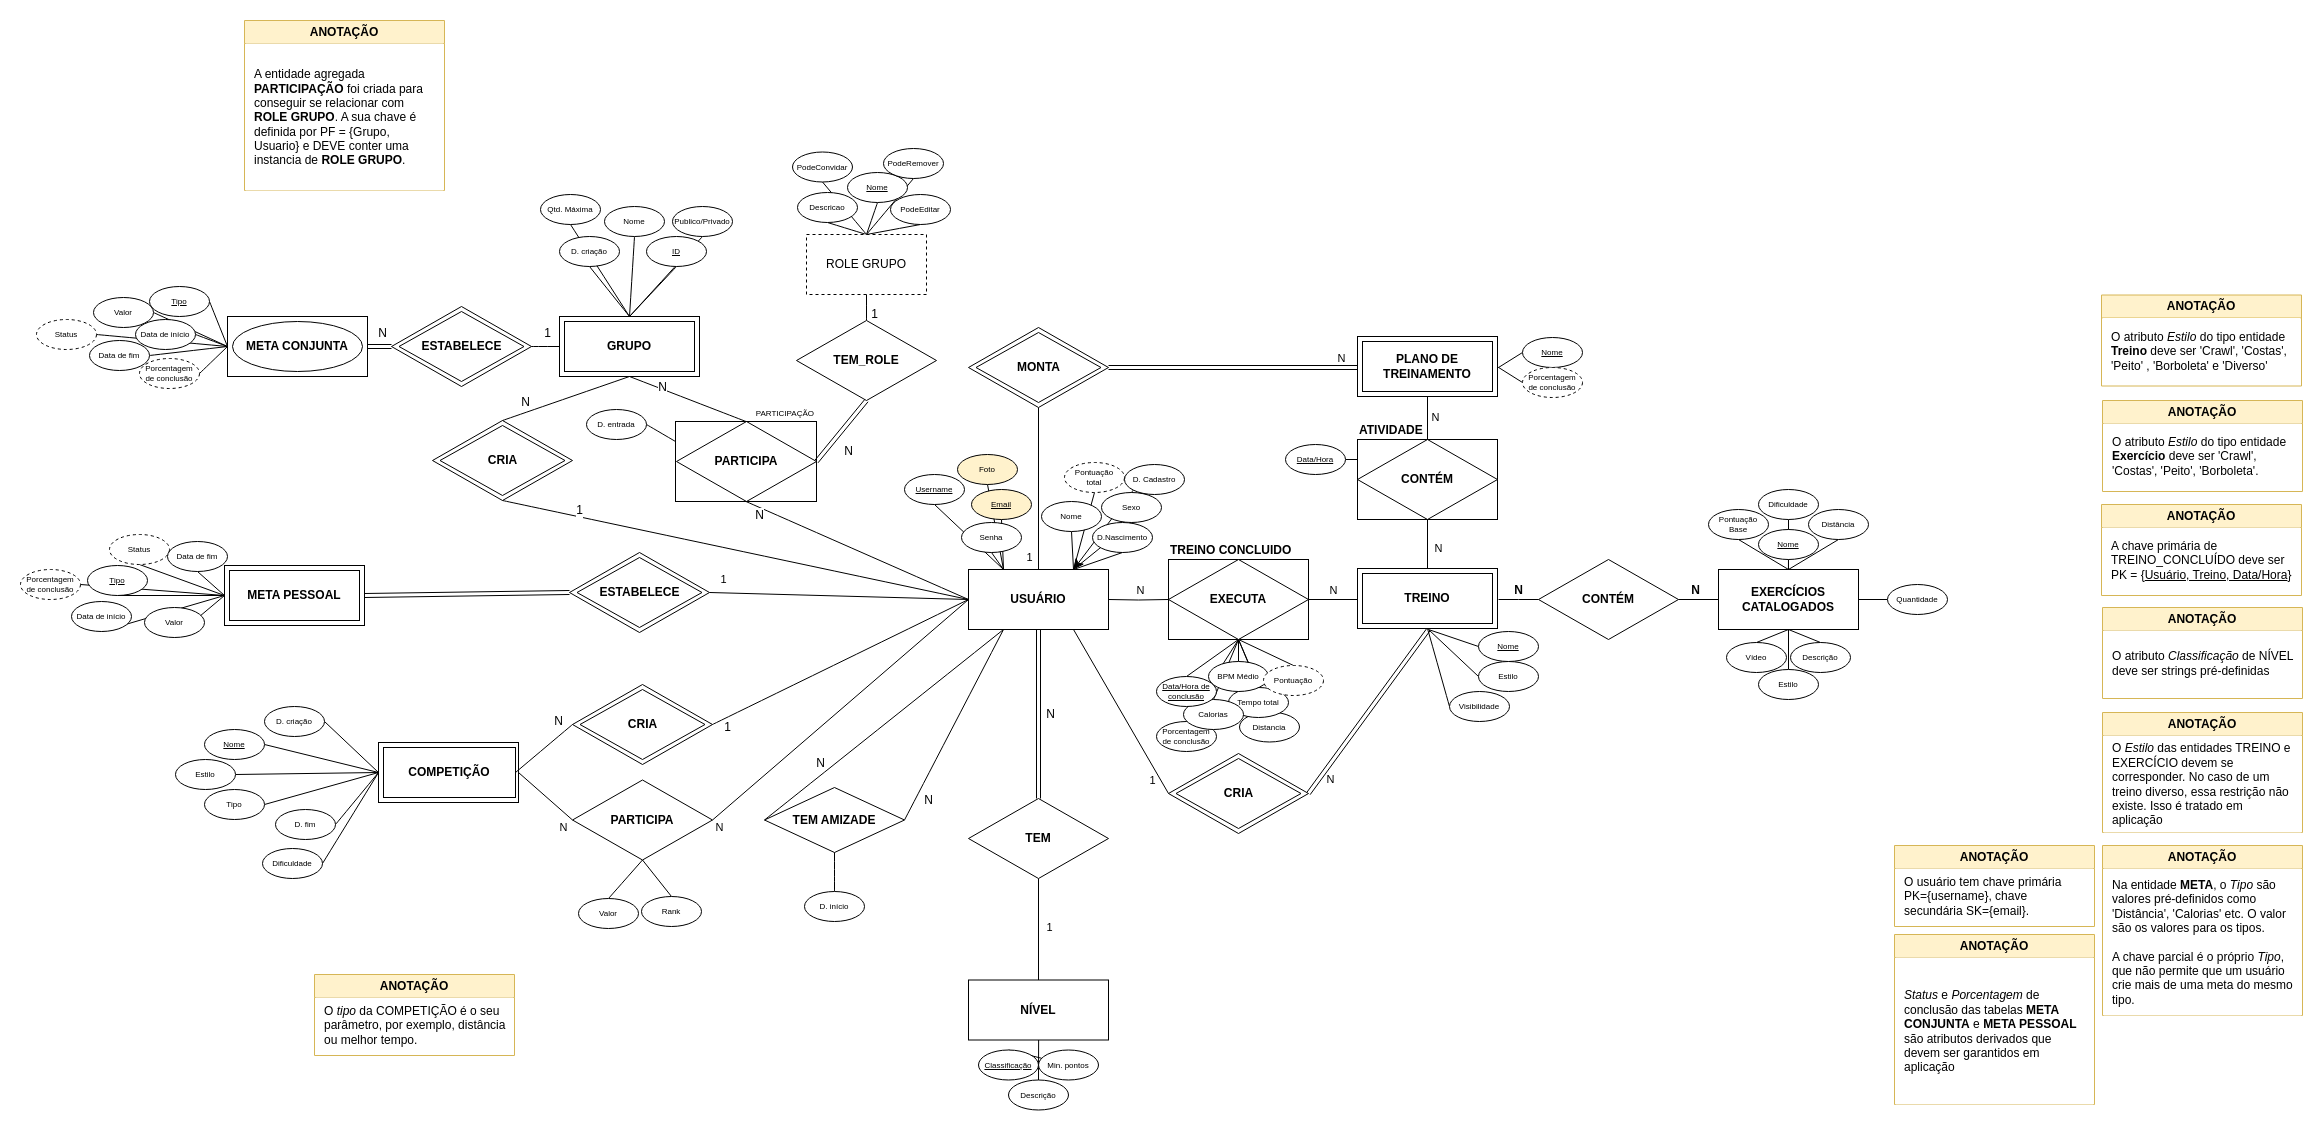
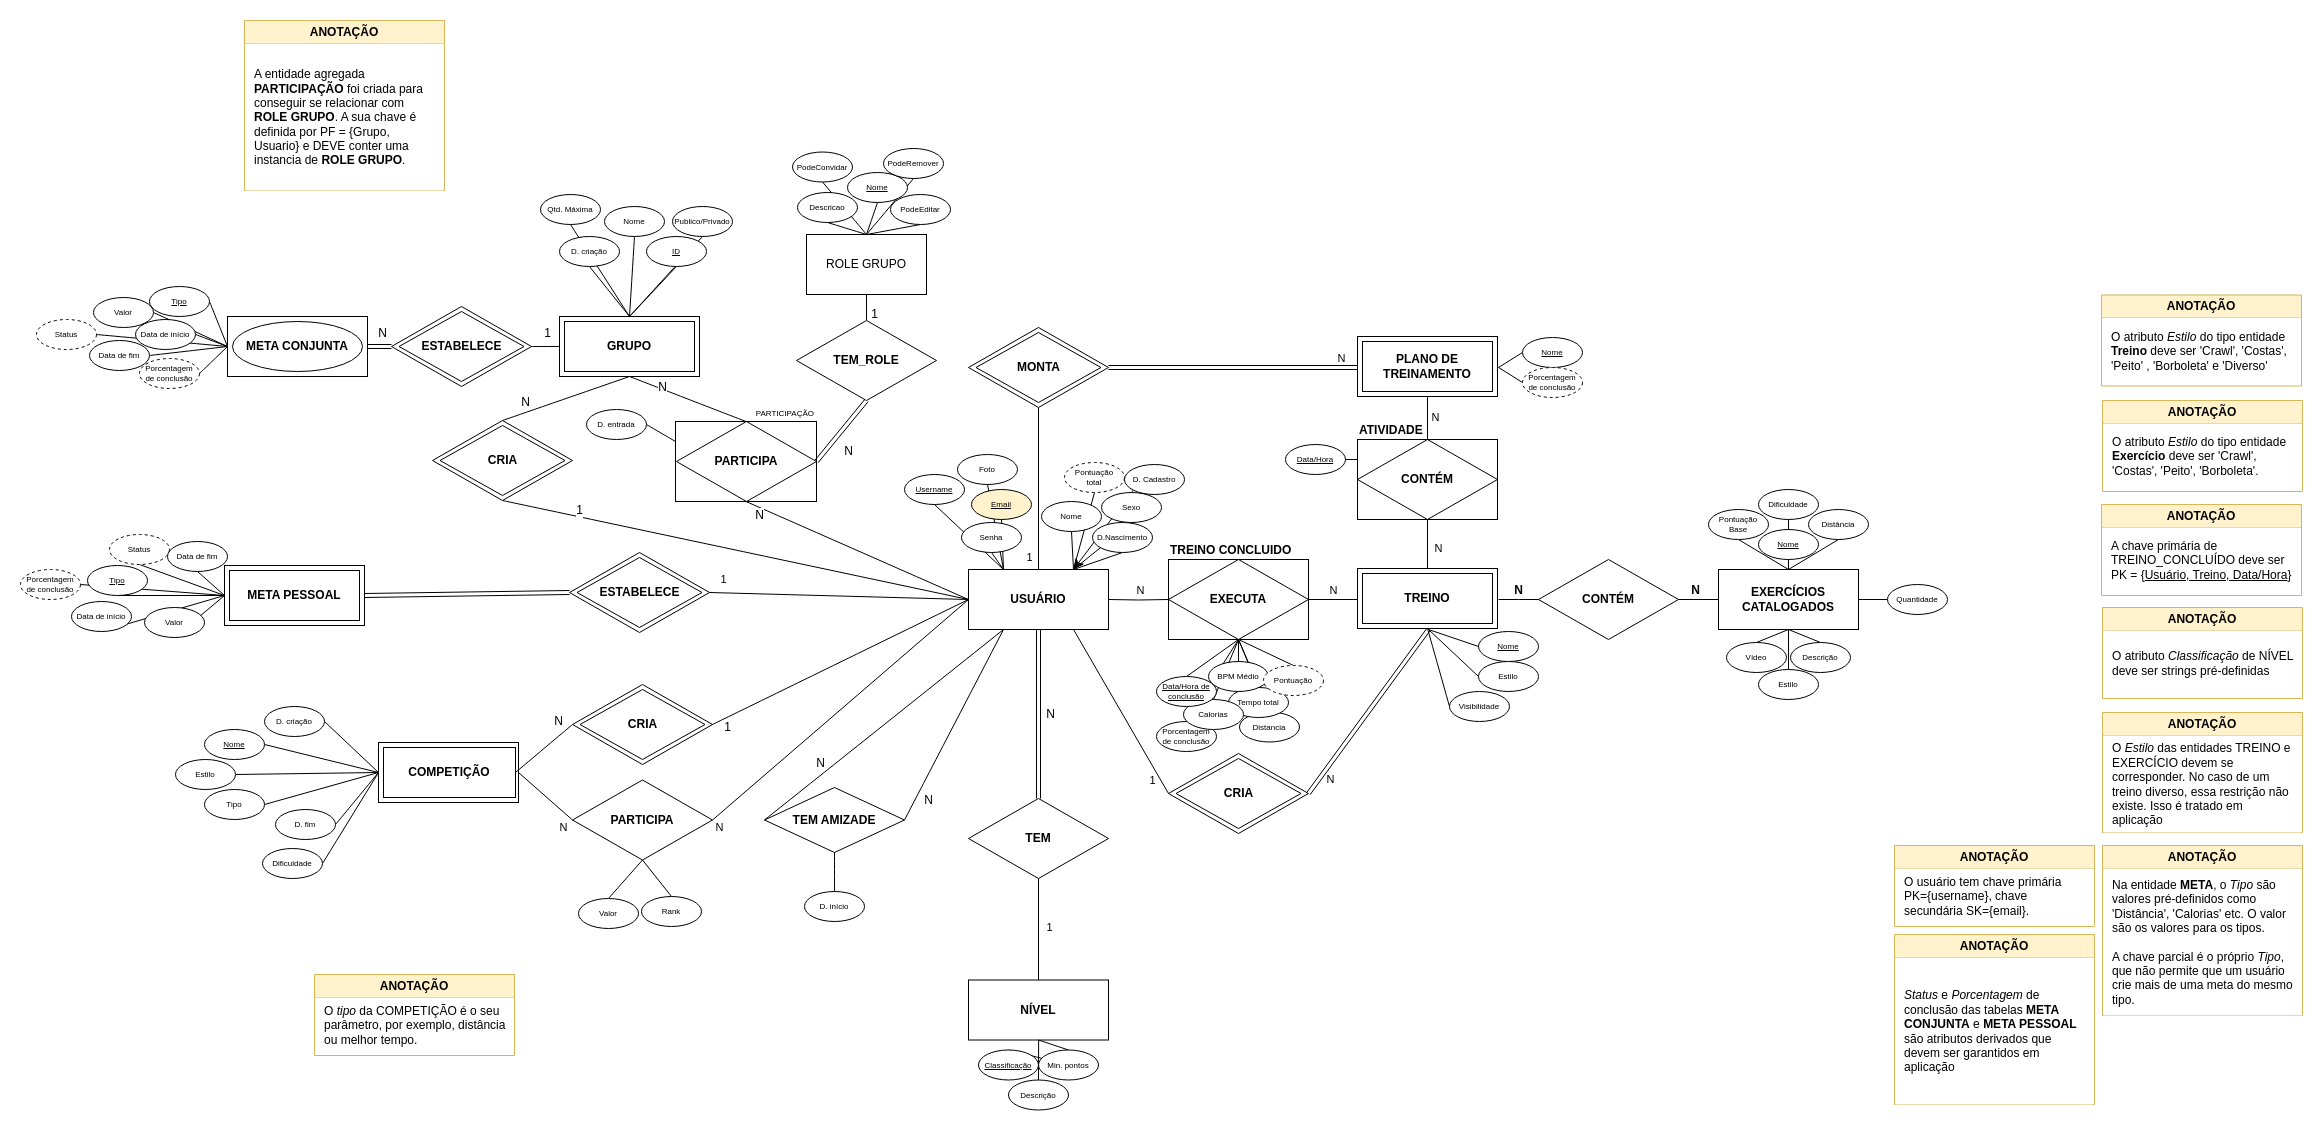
node "ROLE GRUPO": style dashed -> solid
node "Foto": fillcolor #fff2cc -> #ffffff
edge "NÍVEL" -- "Min. pontos": added
